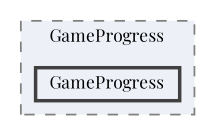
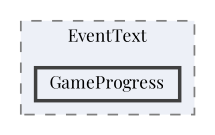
cluster "GameProgress": label "GameProgress" -> "EventText"
